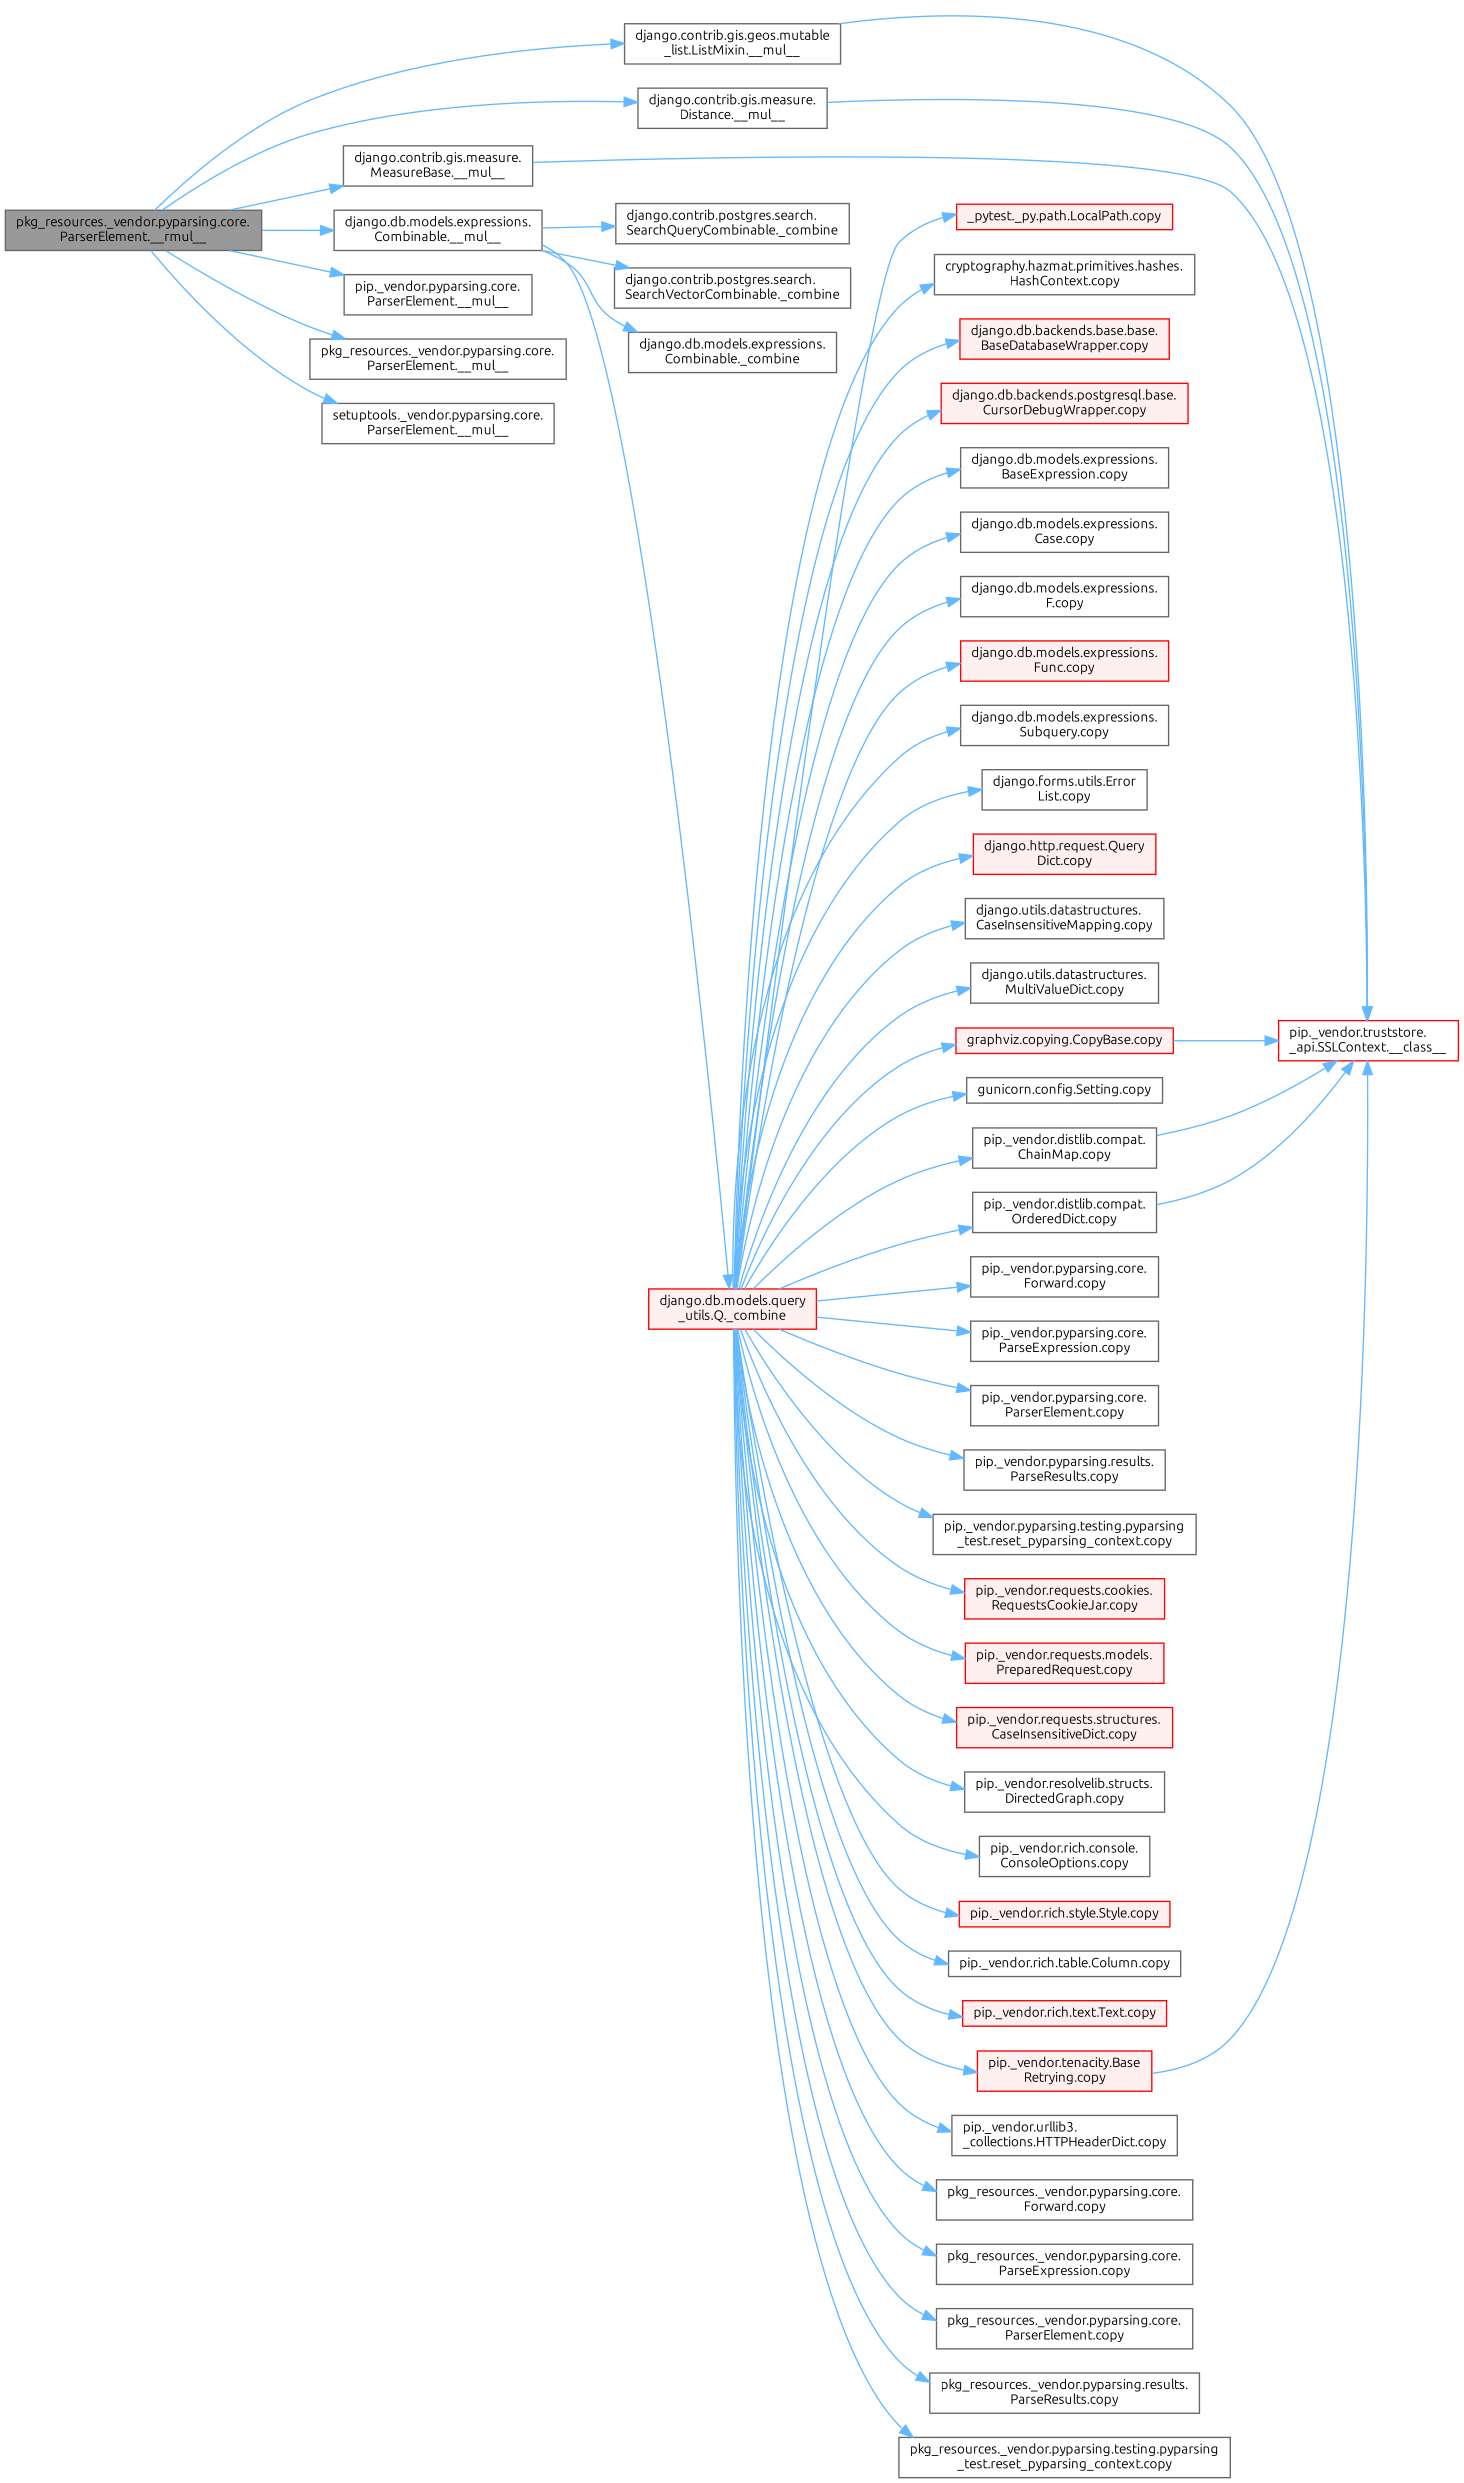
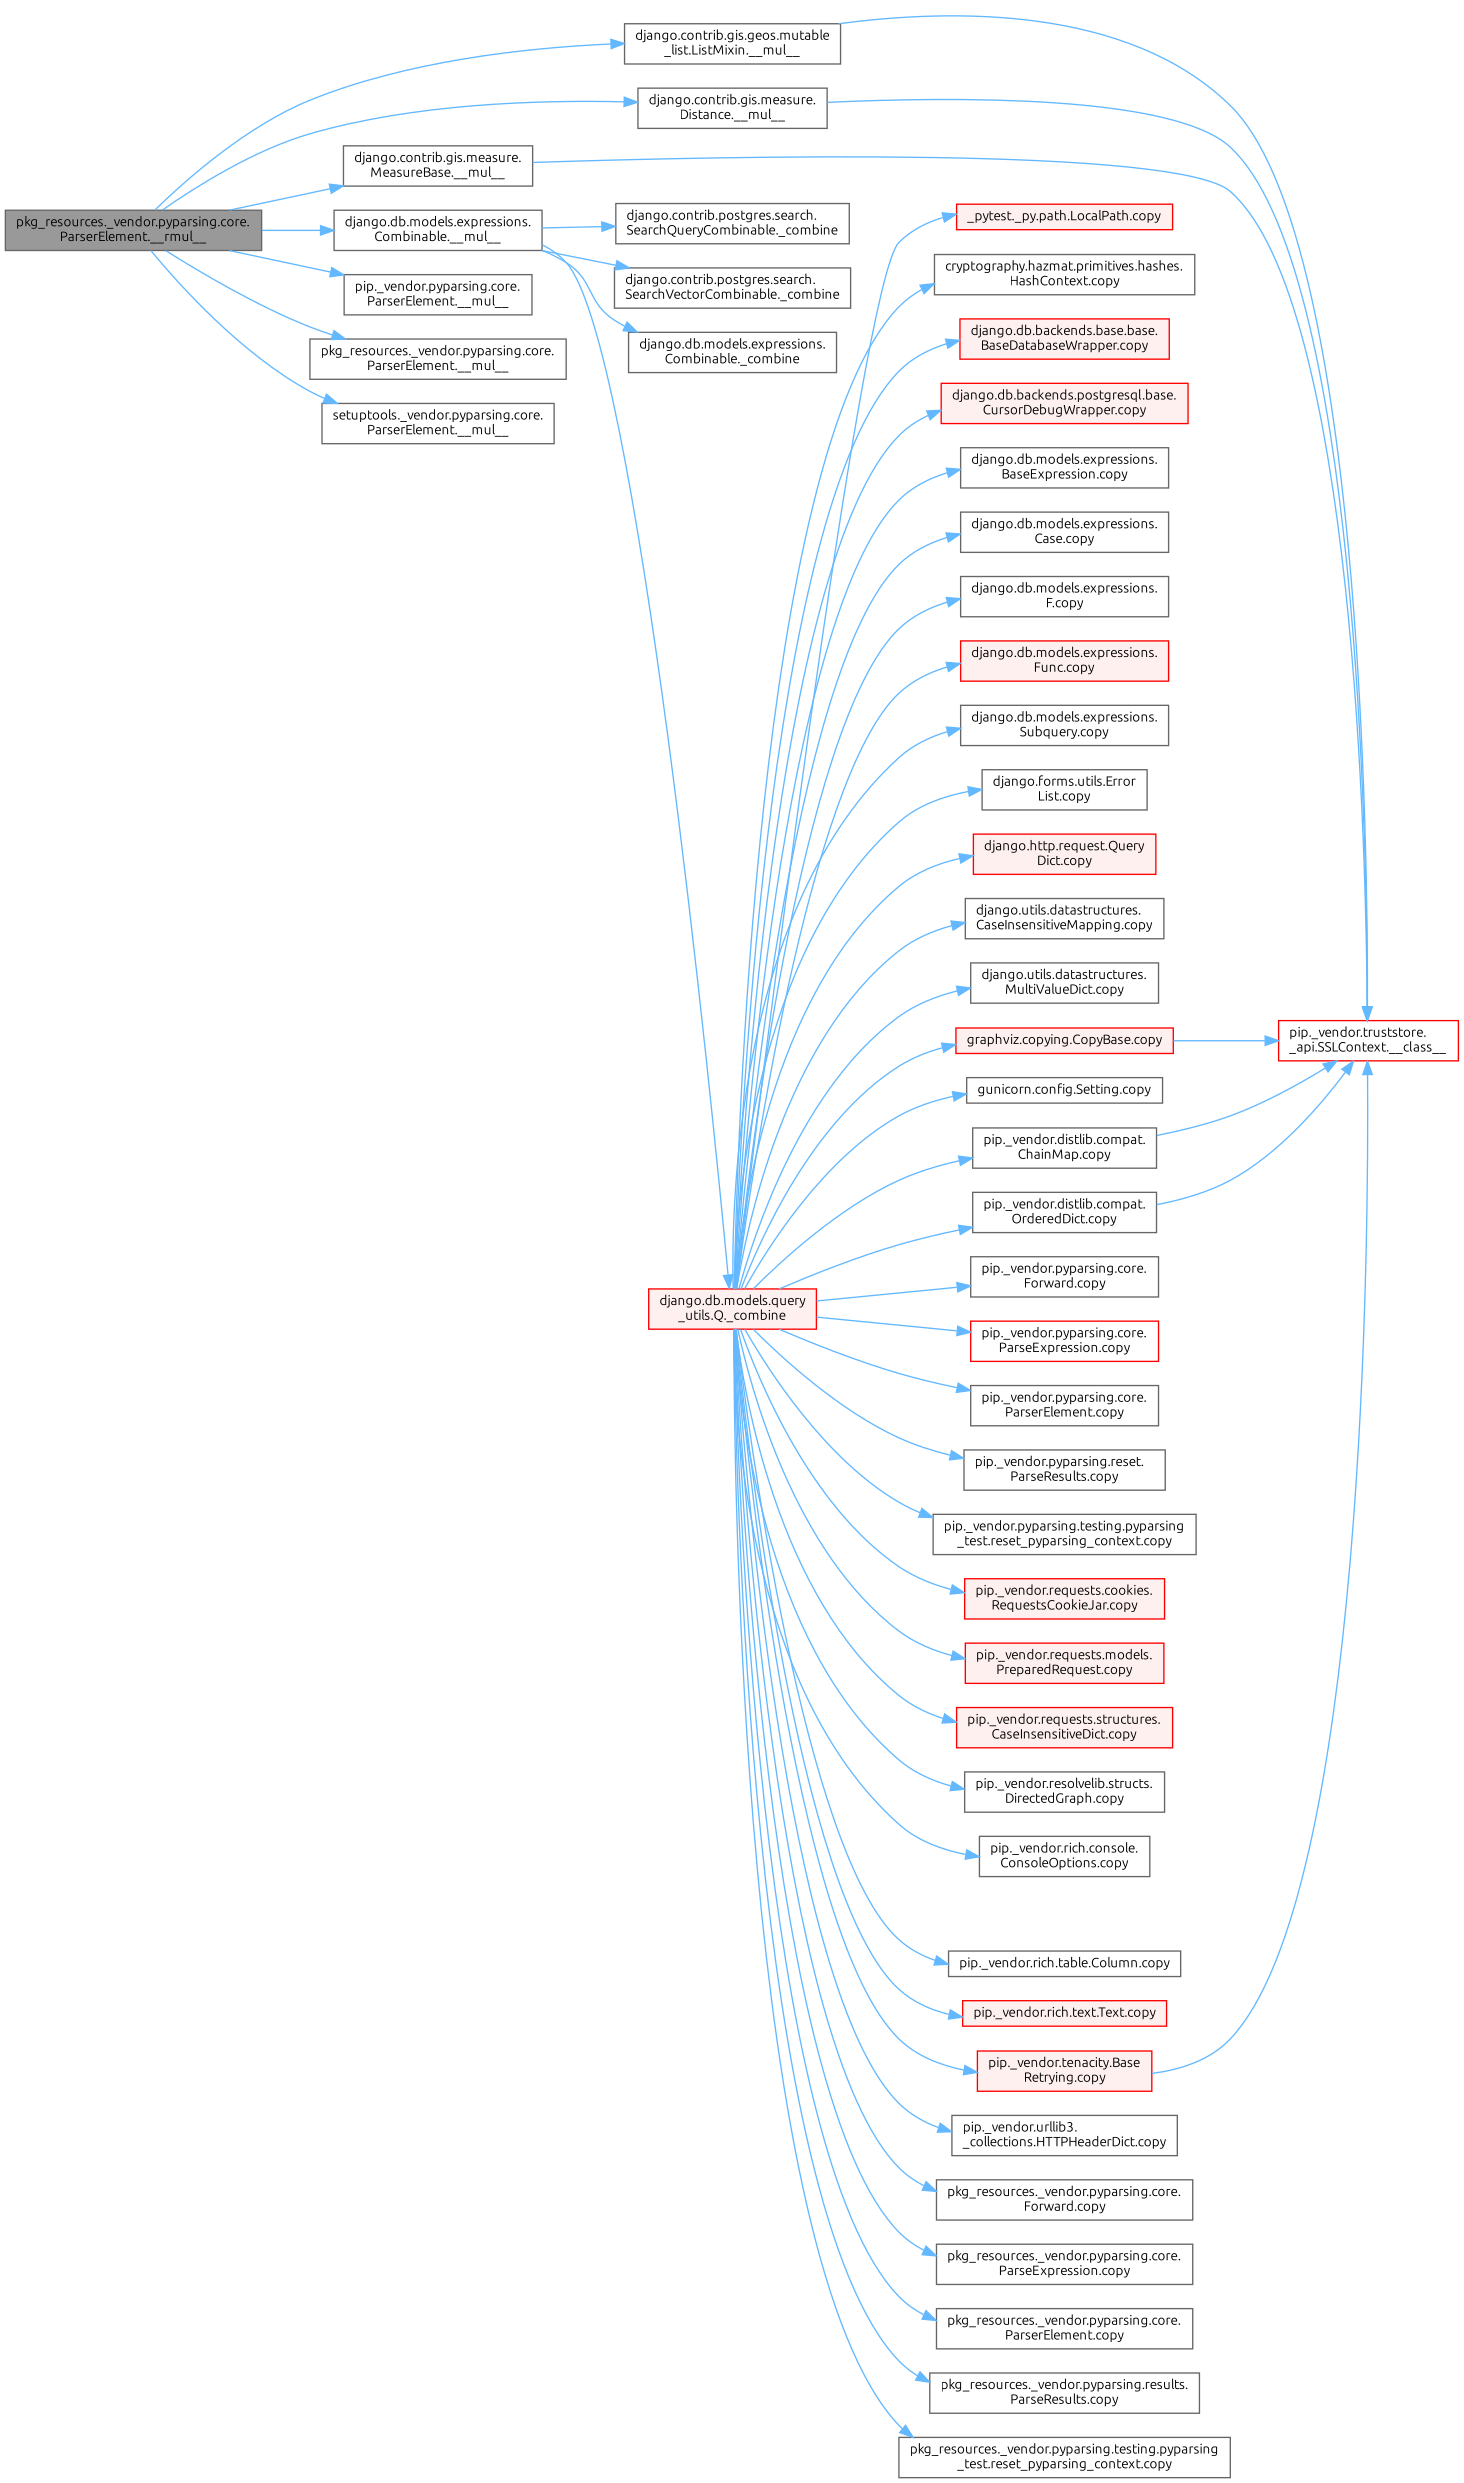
node "pip._vendor.pyparsing.core. ParseExpression.copy": color grey40 -> red
node "pip._vendor.pyparsing.results. ParseResults.copy": label "pip._vendor.pyparsing.results. ParseResults.copy" -> "pip._vendor.pyparsing.reset. ParseResults.copy"
node "pip._vendor.rich.style.Style.copy": removed
